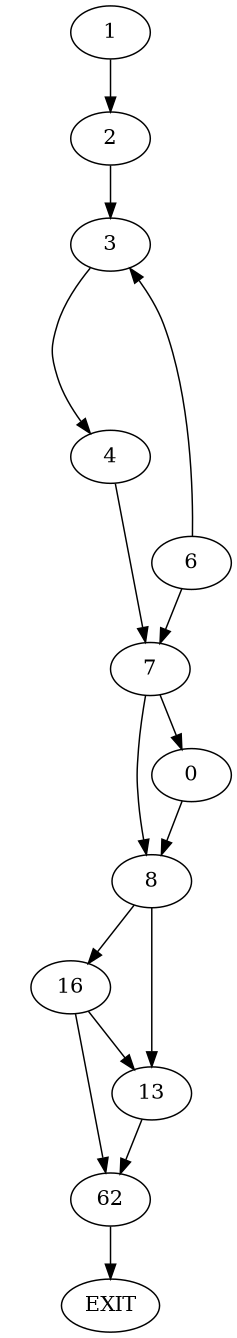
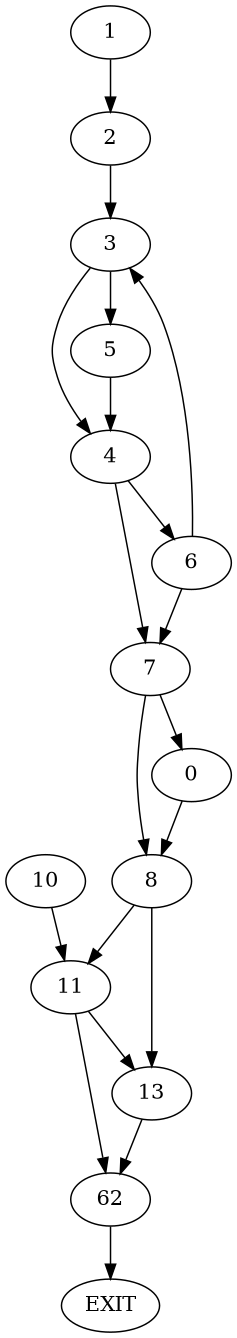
node "5": added
edge "4" -> "6": added
node "10": added
node "16": label "16" -> "11"
